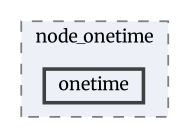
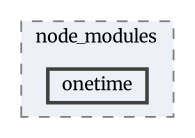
cluster "node_onetime": label "node_onetime" -> "node_modules"
